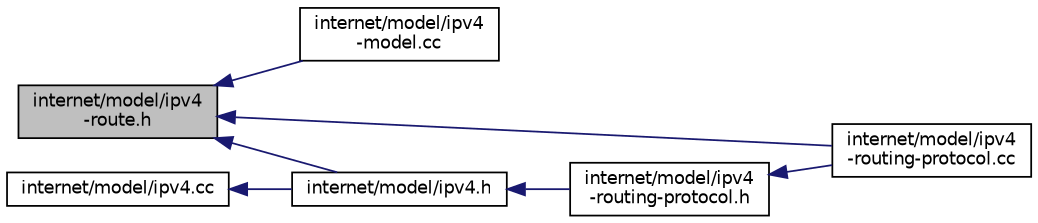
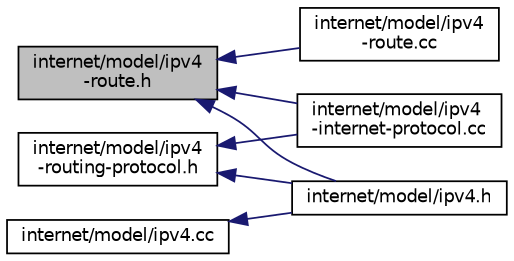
node "internet/model/ipv4 -model.cc": label "internet/model/ipv4 -model.cc" -> "internet/model/ipv4 -route.cc"
node "internet/model/ipv4 -routing-protocol.cc": label "internet/model/ipv4 -routing-protocol.cc" -> "internet/model/ipv4 -internet-protocol.cc"
edge "internet/model/ipv4 -routing-protocol.h" -> "internet/model/ipv4.h": reversed
